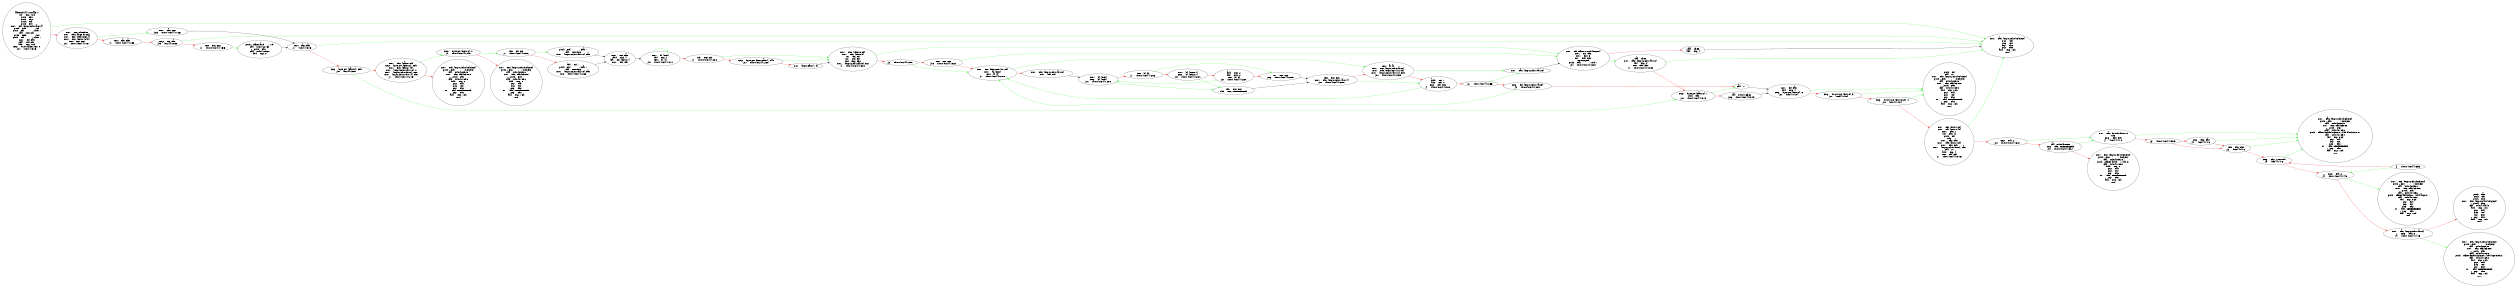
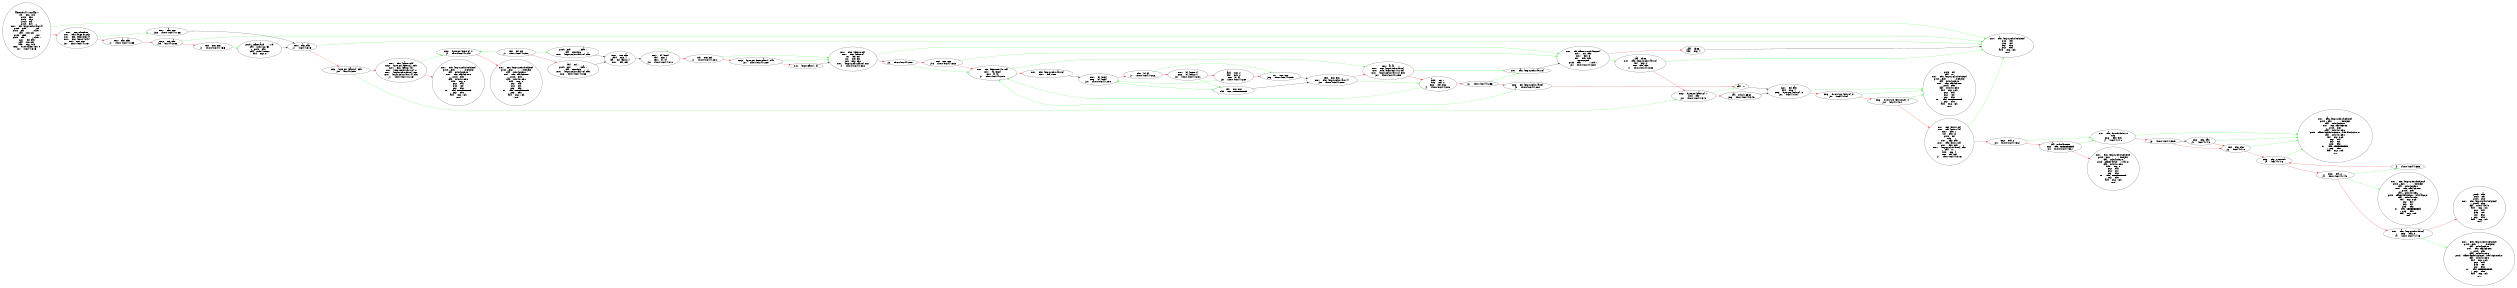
edge "cmp     byte ptr [ecx+2], 0 jz      short loc_441249" -> "test    esi, esi jz      short loc_44125C": reversed
node "mov     edx, [esp+28h+var_18] mov     edi, edi": label "mov     edx, [esp+28h+var_18] mov     edi, edi" -> "mov     edx, [esp+28h+var_18] mov     edi, retn"
node "test    bl, bl jz      short loc_4412CC": label "test    bl, bl jz      short loc_4412CC" -> "ebx    bl, bl jz      short loc_4412CC"
edge "jg      short loc_4413DF" -> "cmp     ebp, eax jb      loc_441476": color red -> black
edge "jl      short loc_4413F5" -> "cmp     edi, 2 ja      short loc_441448": reversed
